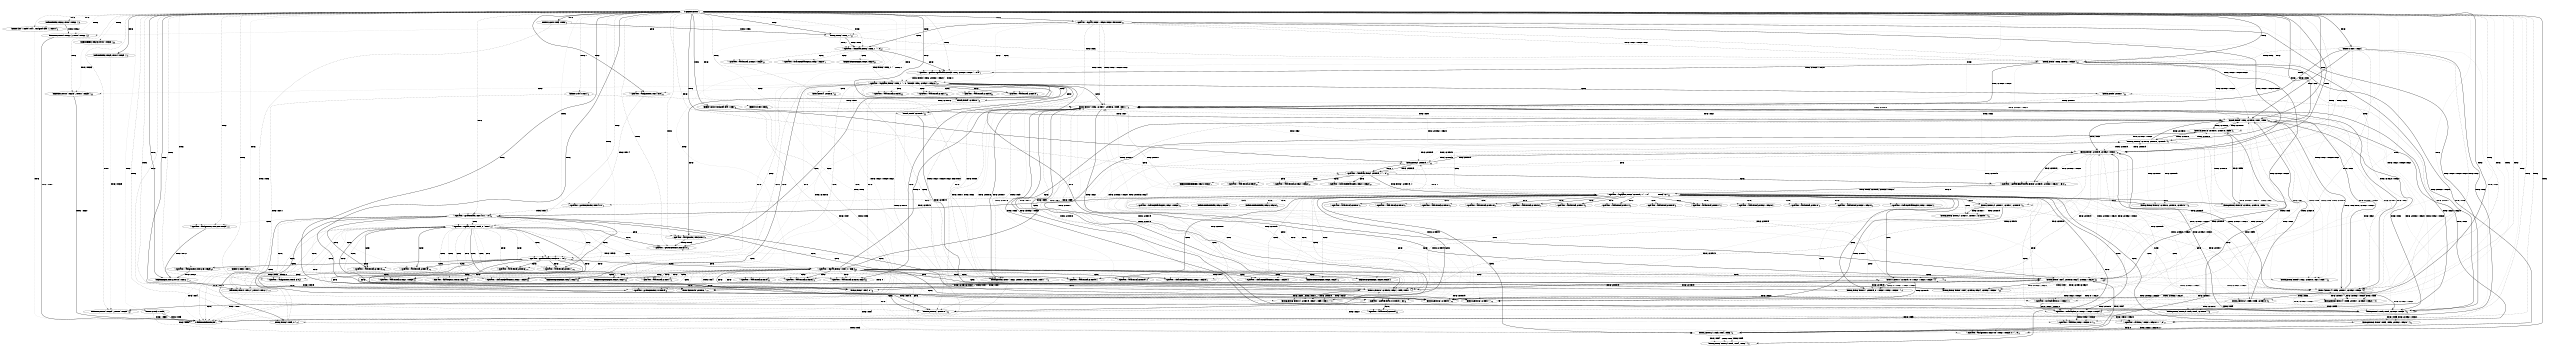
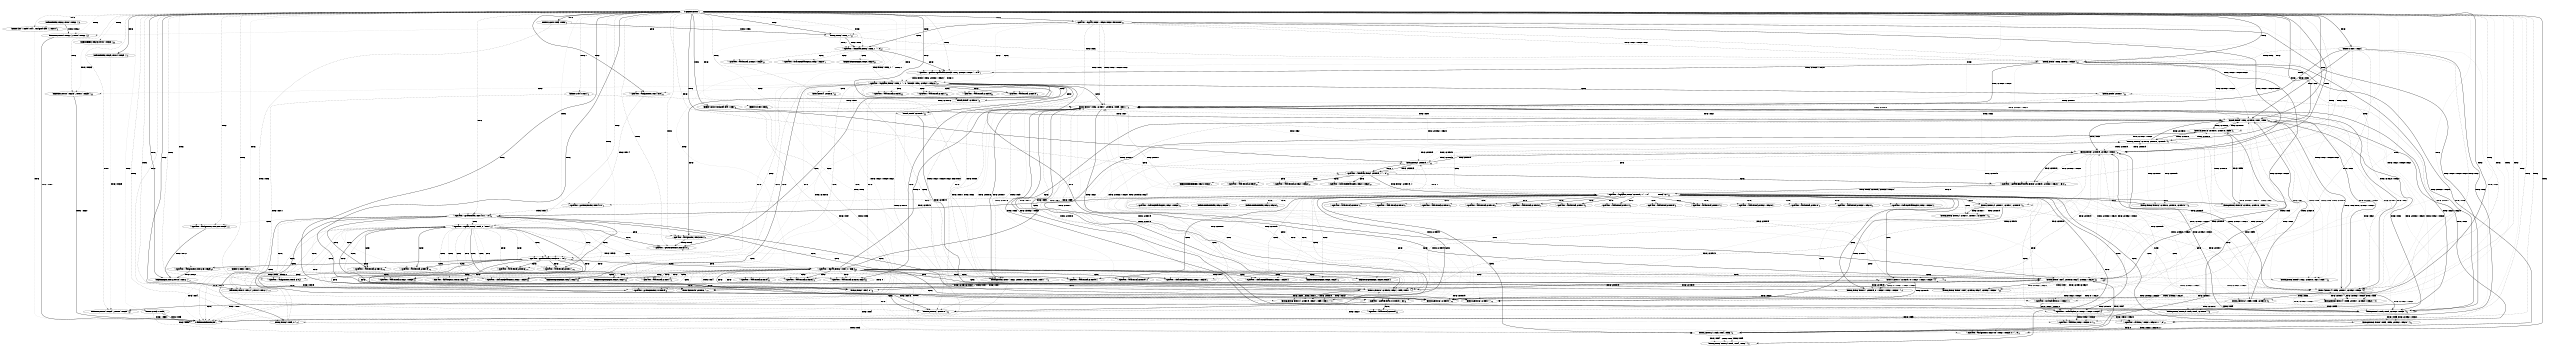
edge "(METHOD,FUN1)" -> "(IDENTIFIER,VAR22,return( VAR22 );)": removed, label "DDG:"
edge "(<operator>.equals,FUN2( VAR4, 0 ) == 0)" -> "(<operator>.division,( VAR2->VAR28 + 7 ) / 8)": label "CDG: " -> "NULL: "
